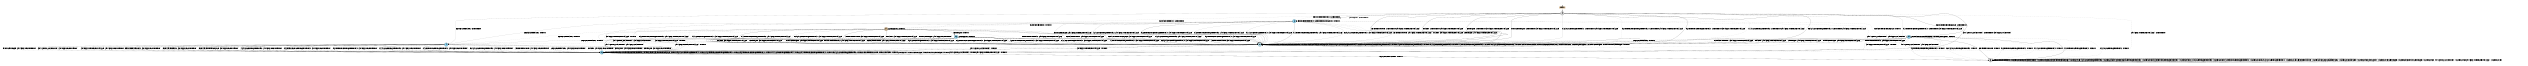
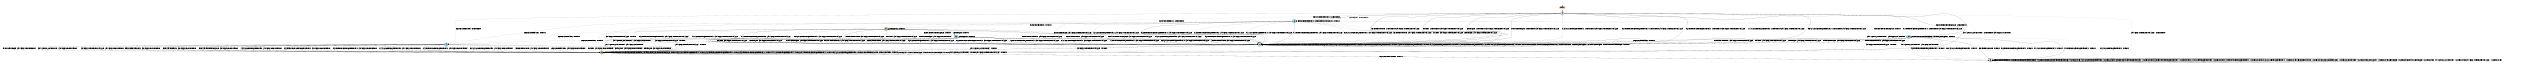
edge "s8" -> "s7": added, label "ECDH_SERVER_KEY_EXCHANGE / TIMEOUT"
node "s6": fillcolor skyblue -> tan
